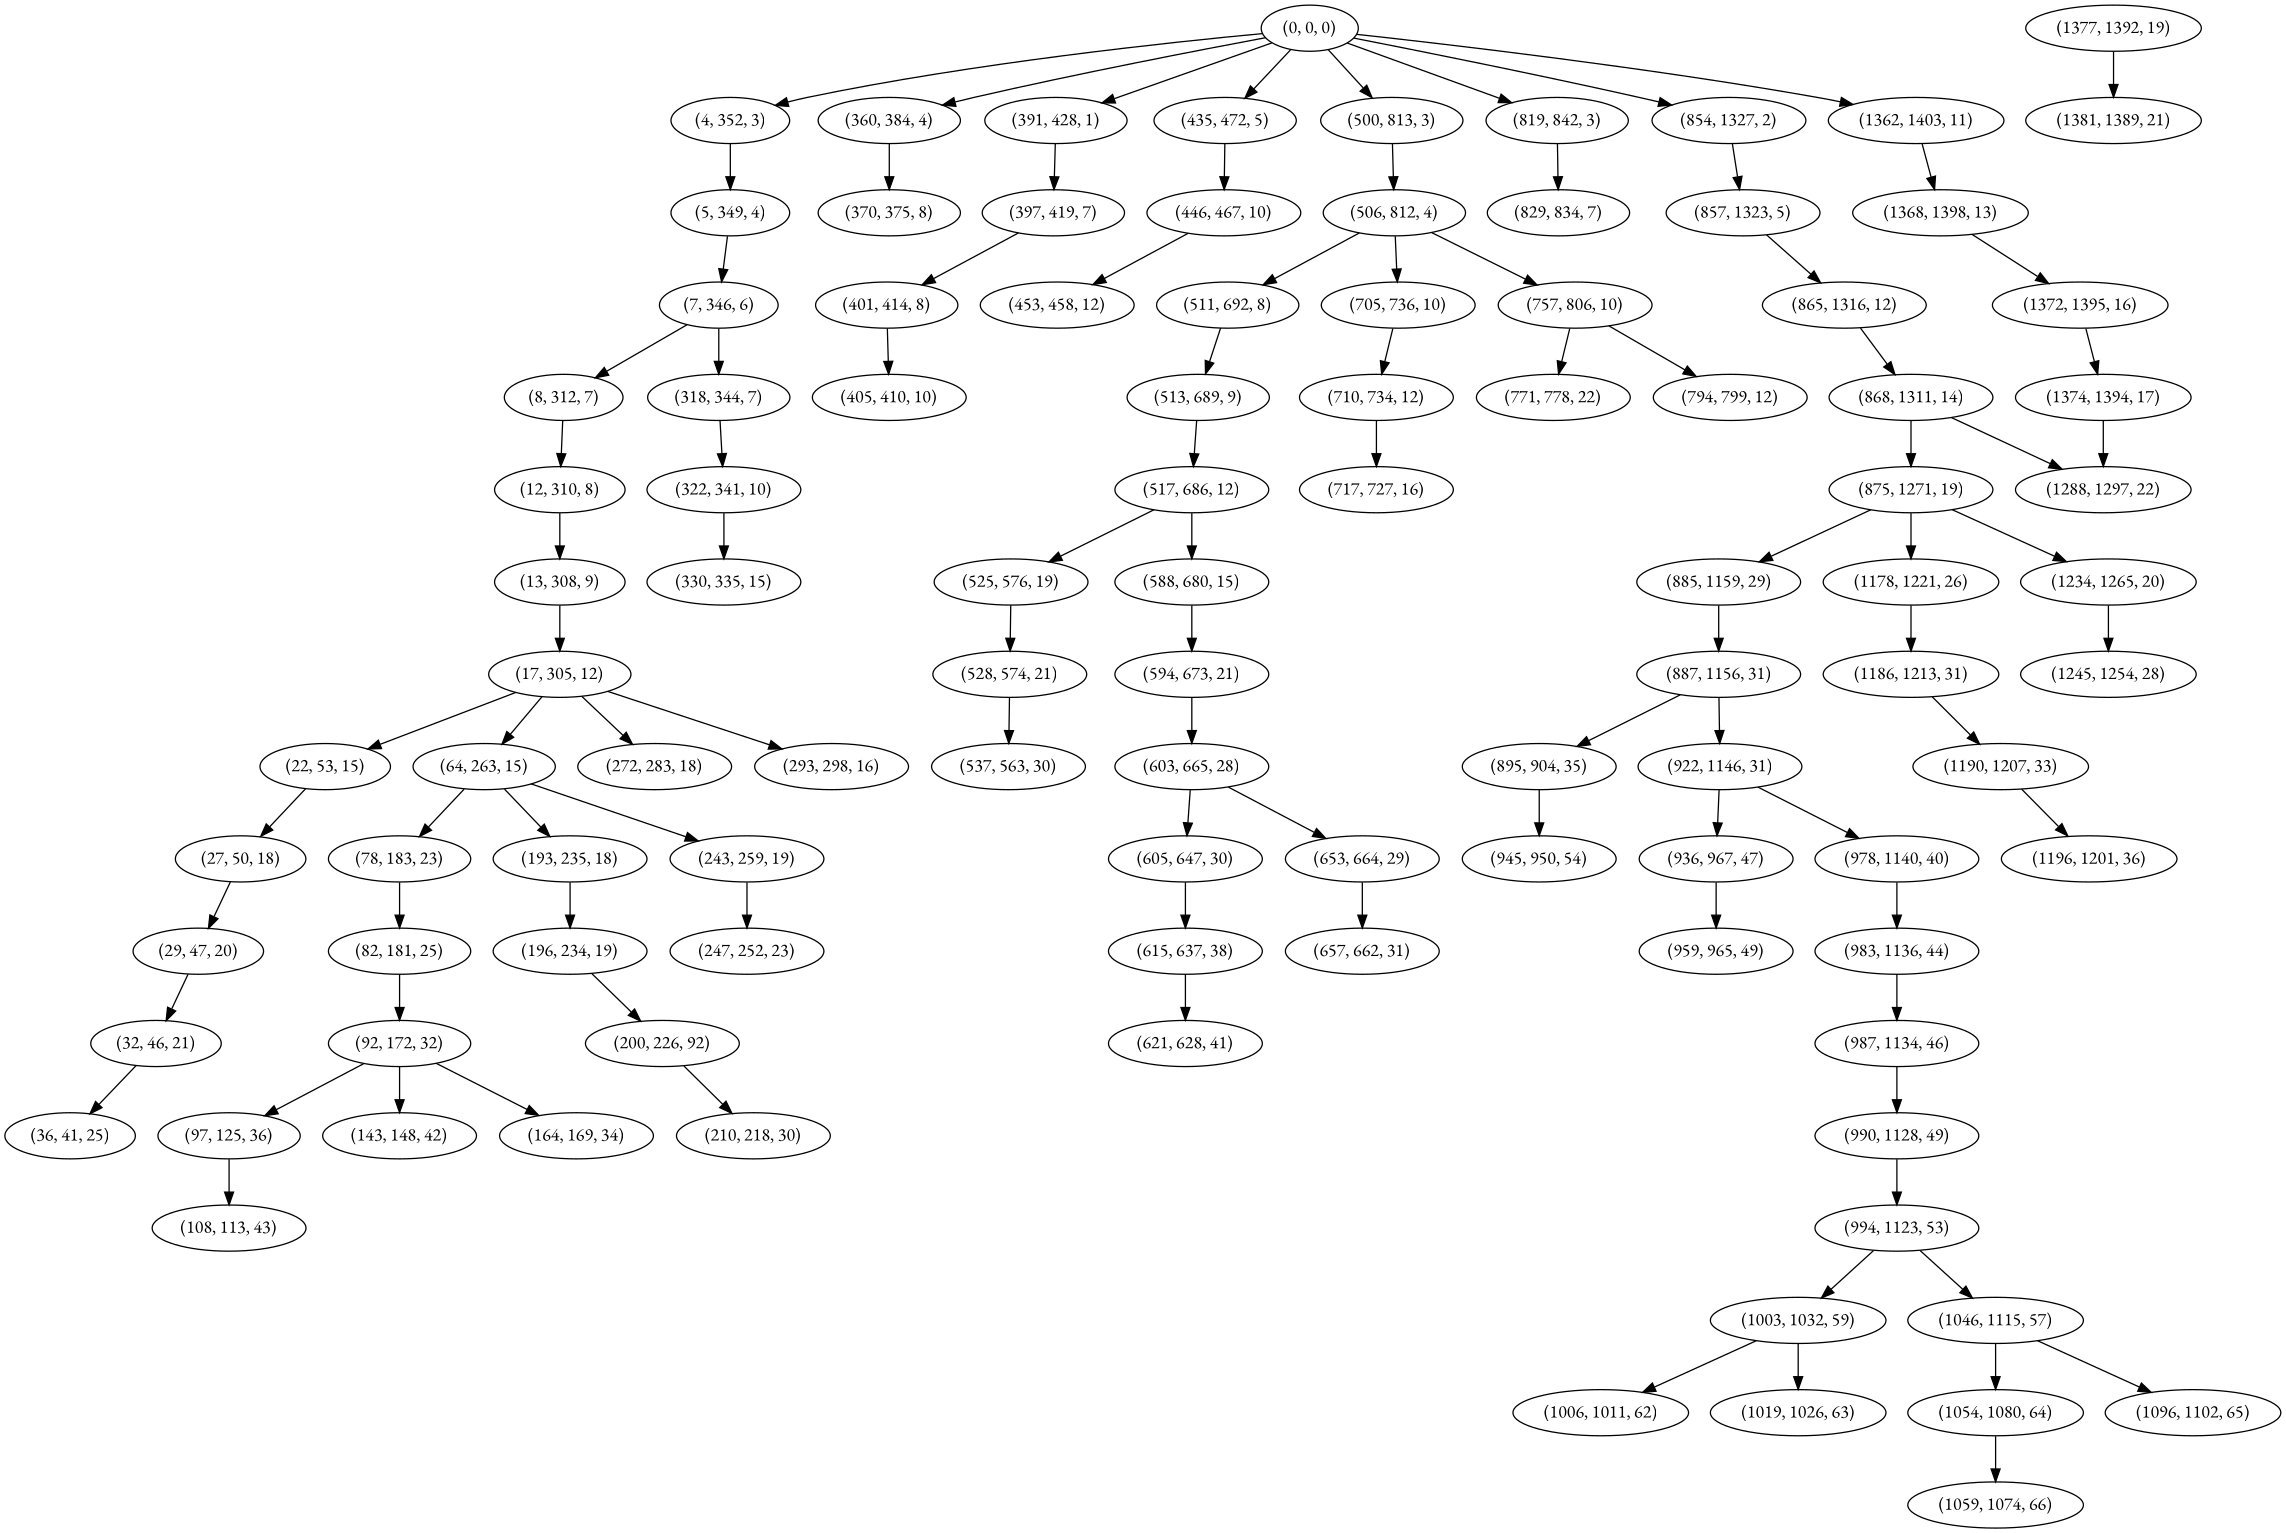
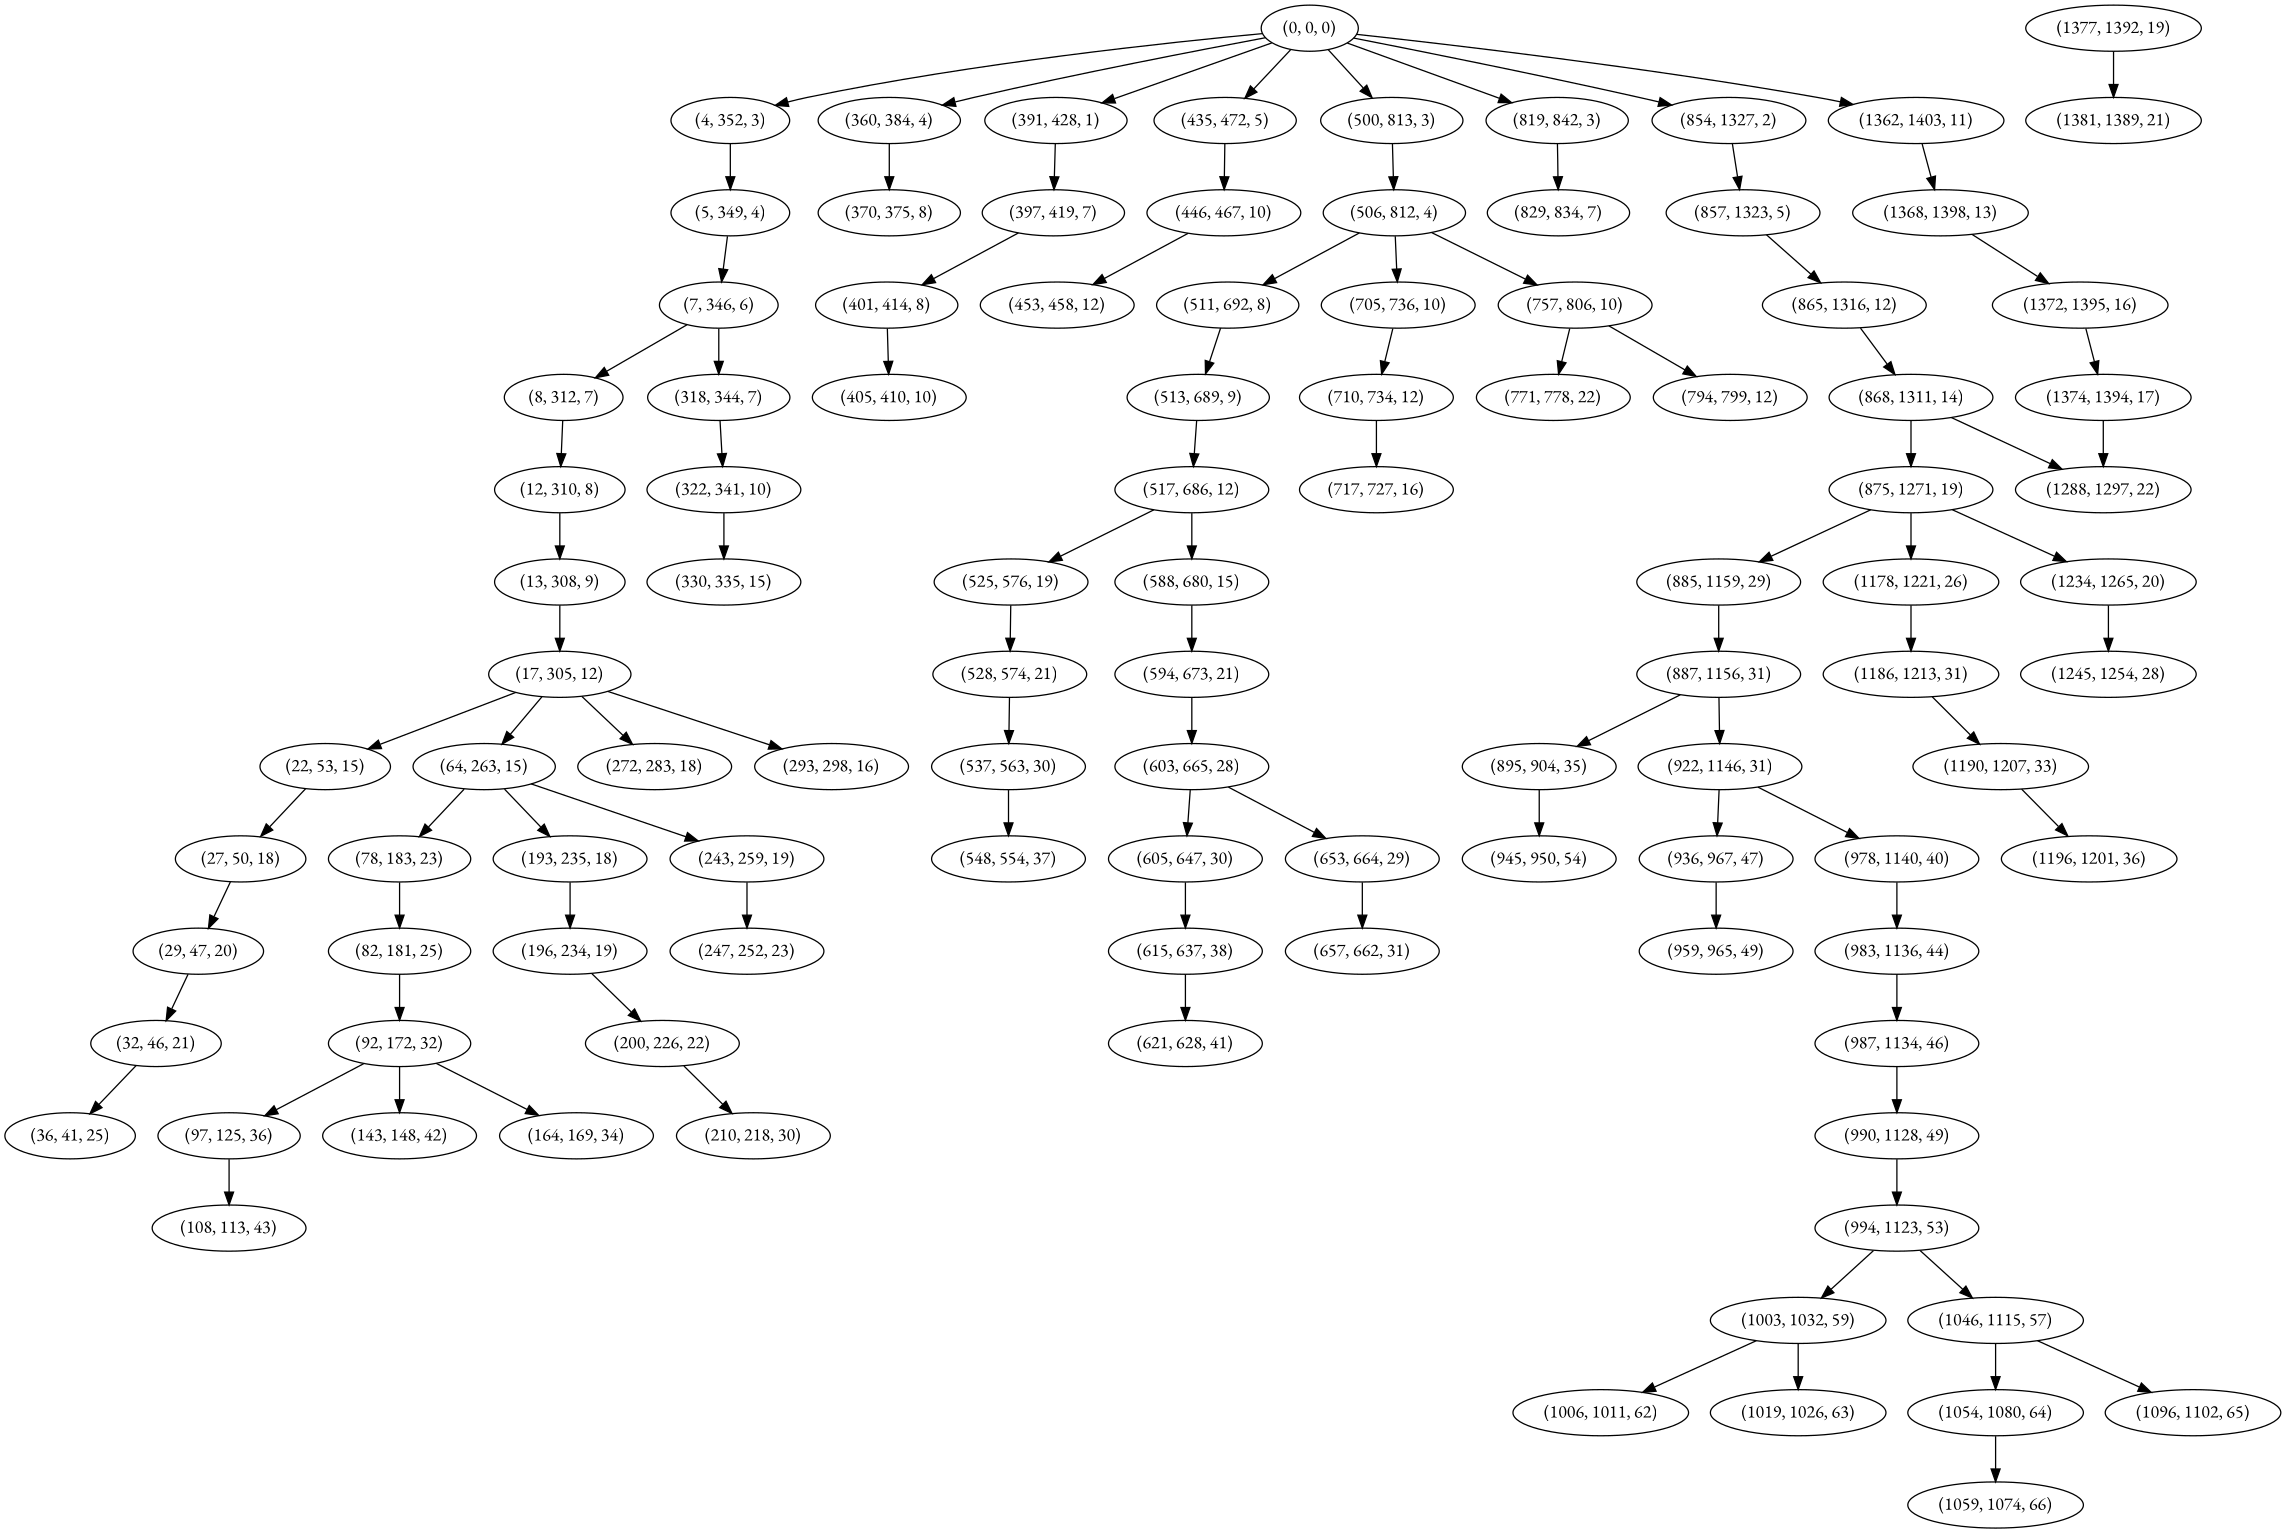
node "(548, 554, 37)": added
node "(200, 226, 92)": label "(200, 226, 92)" -> "(200, 226, 22)"
